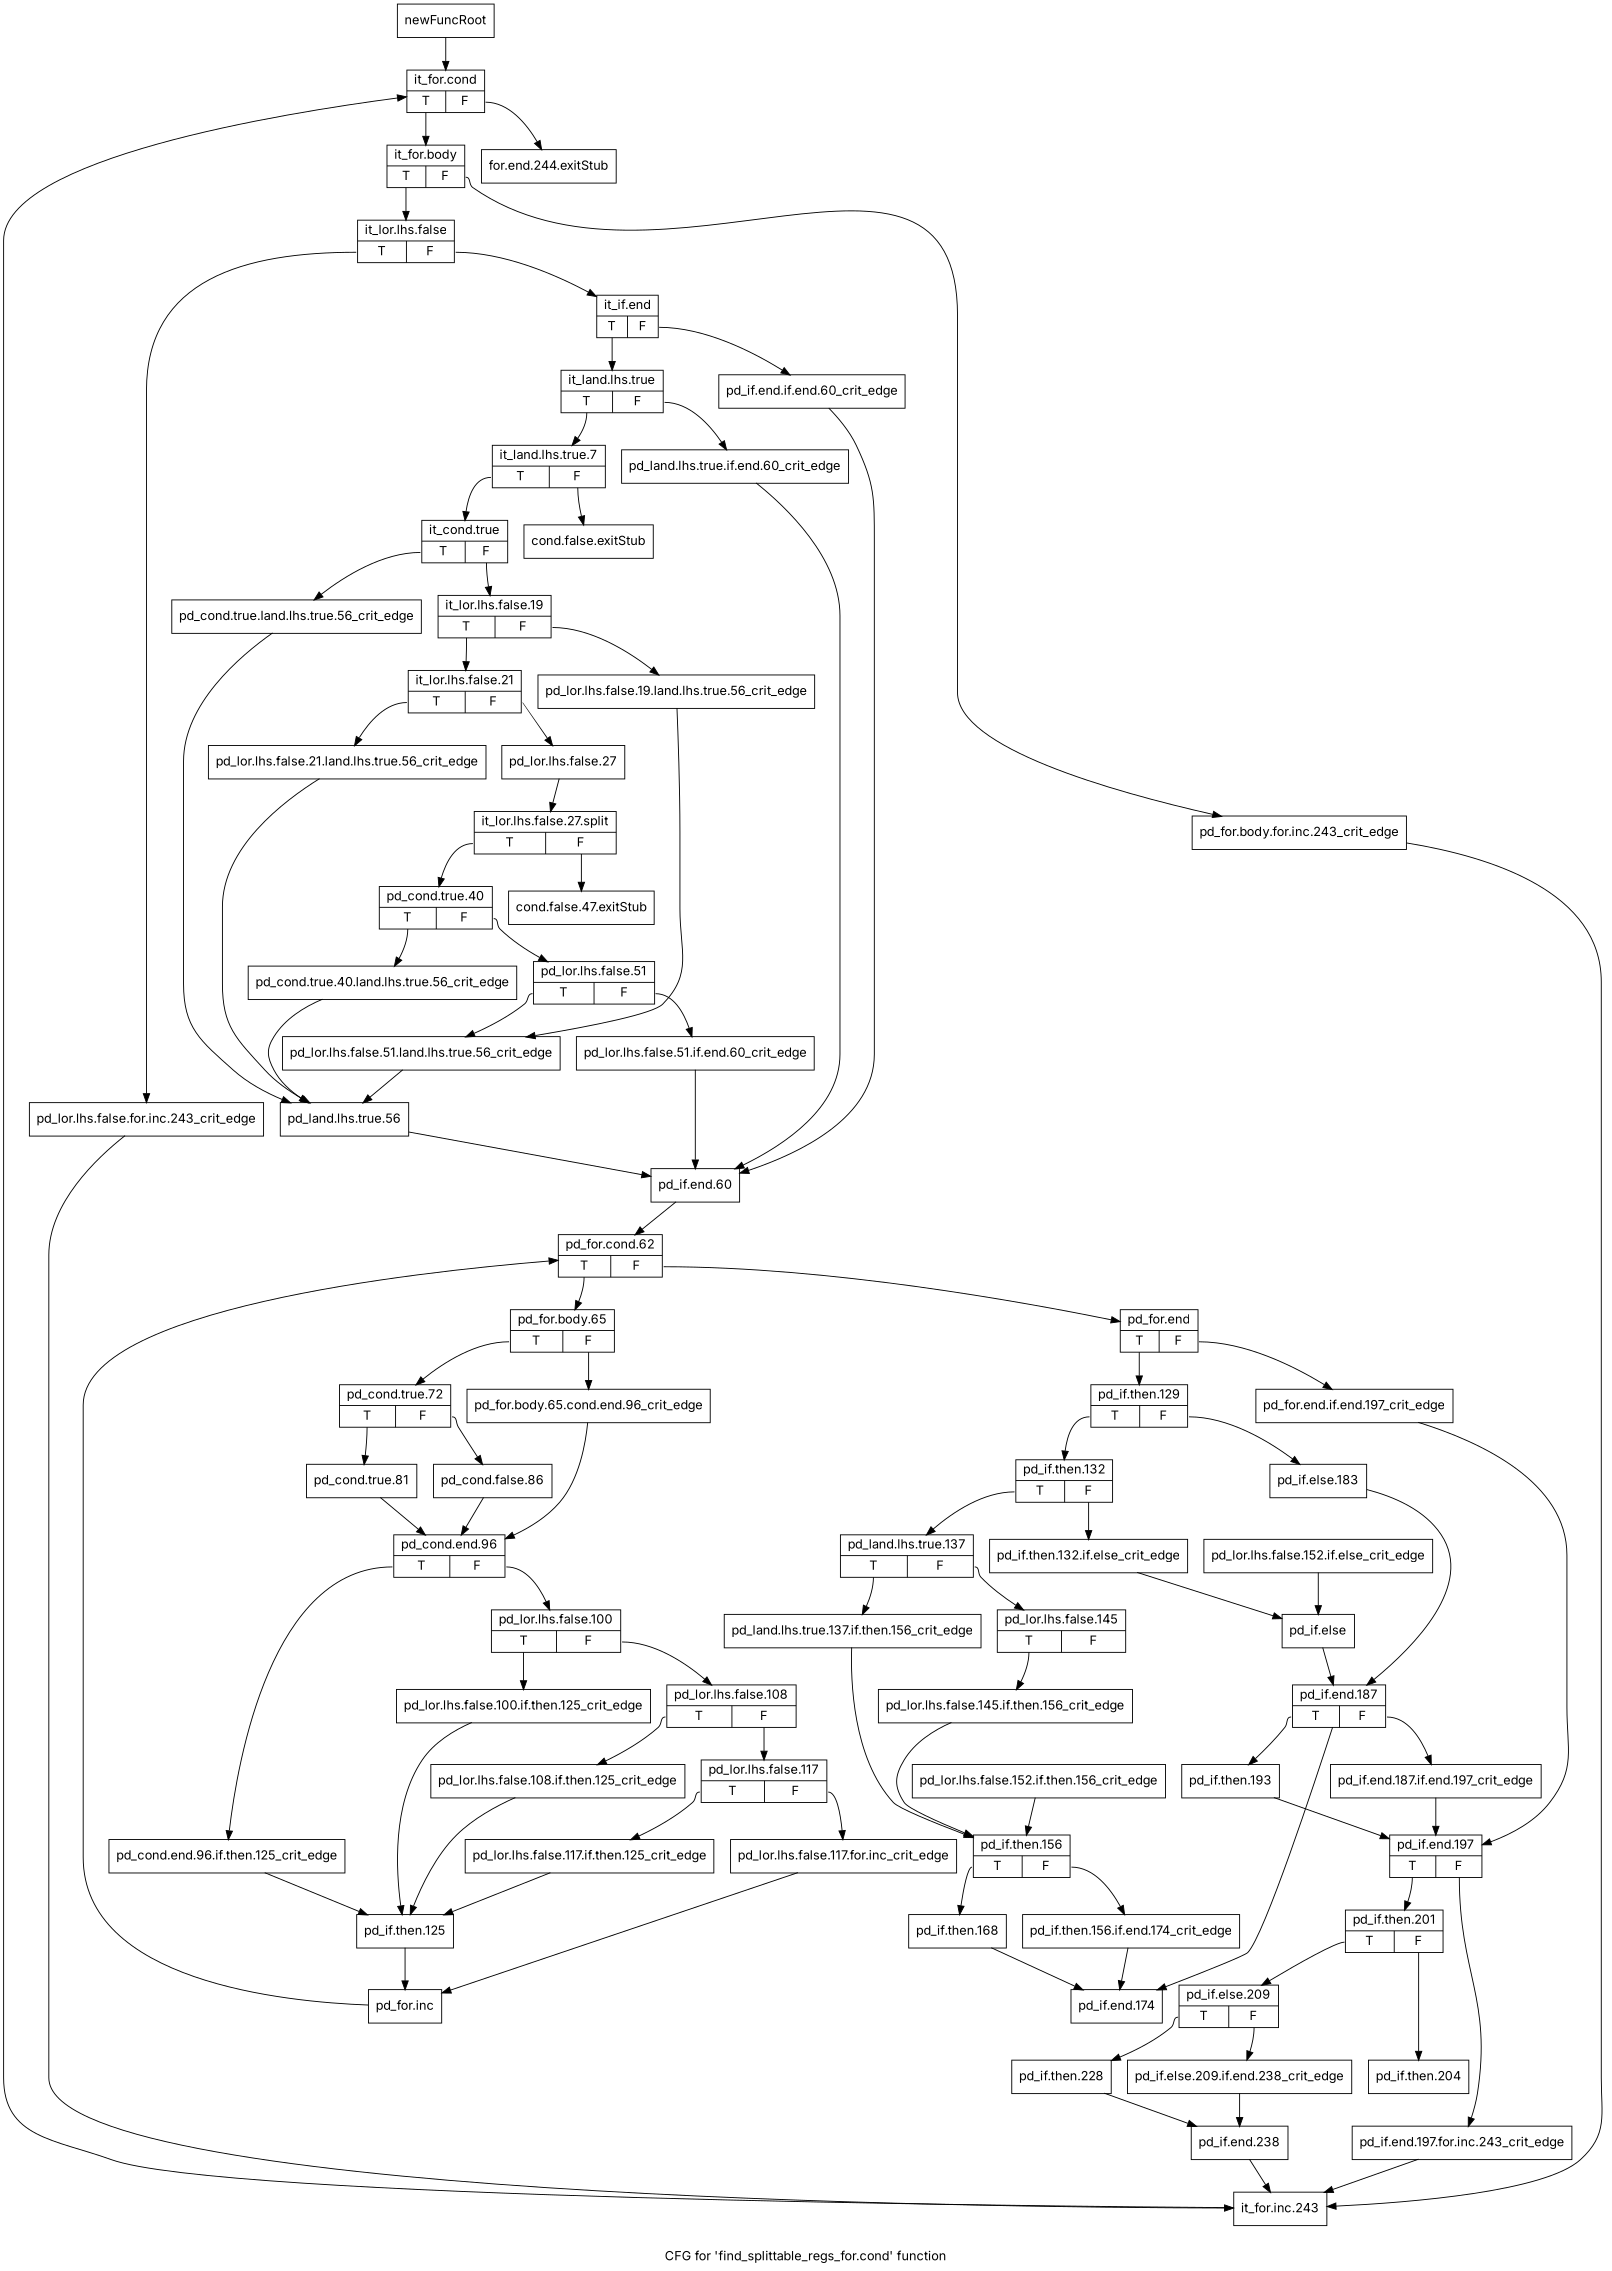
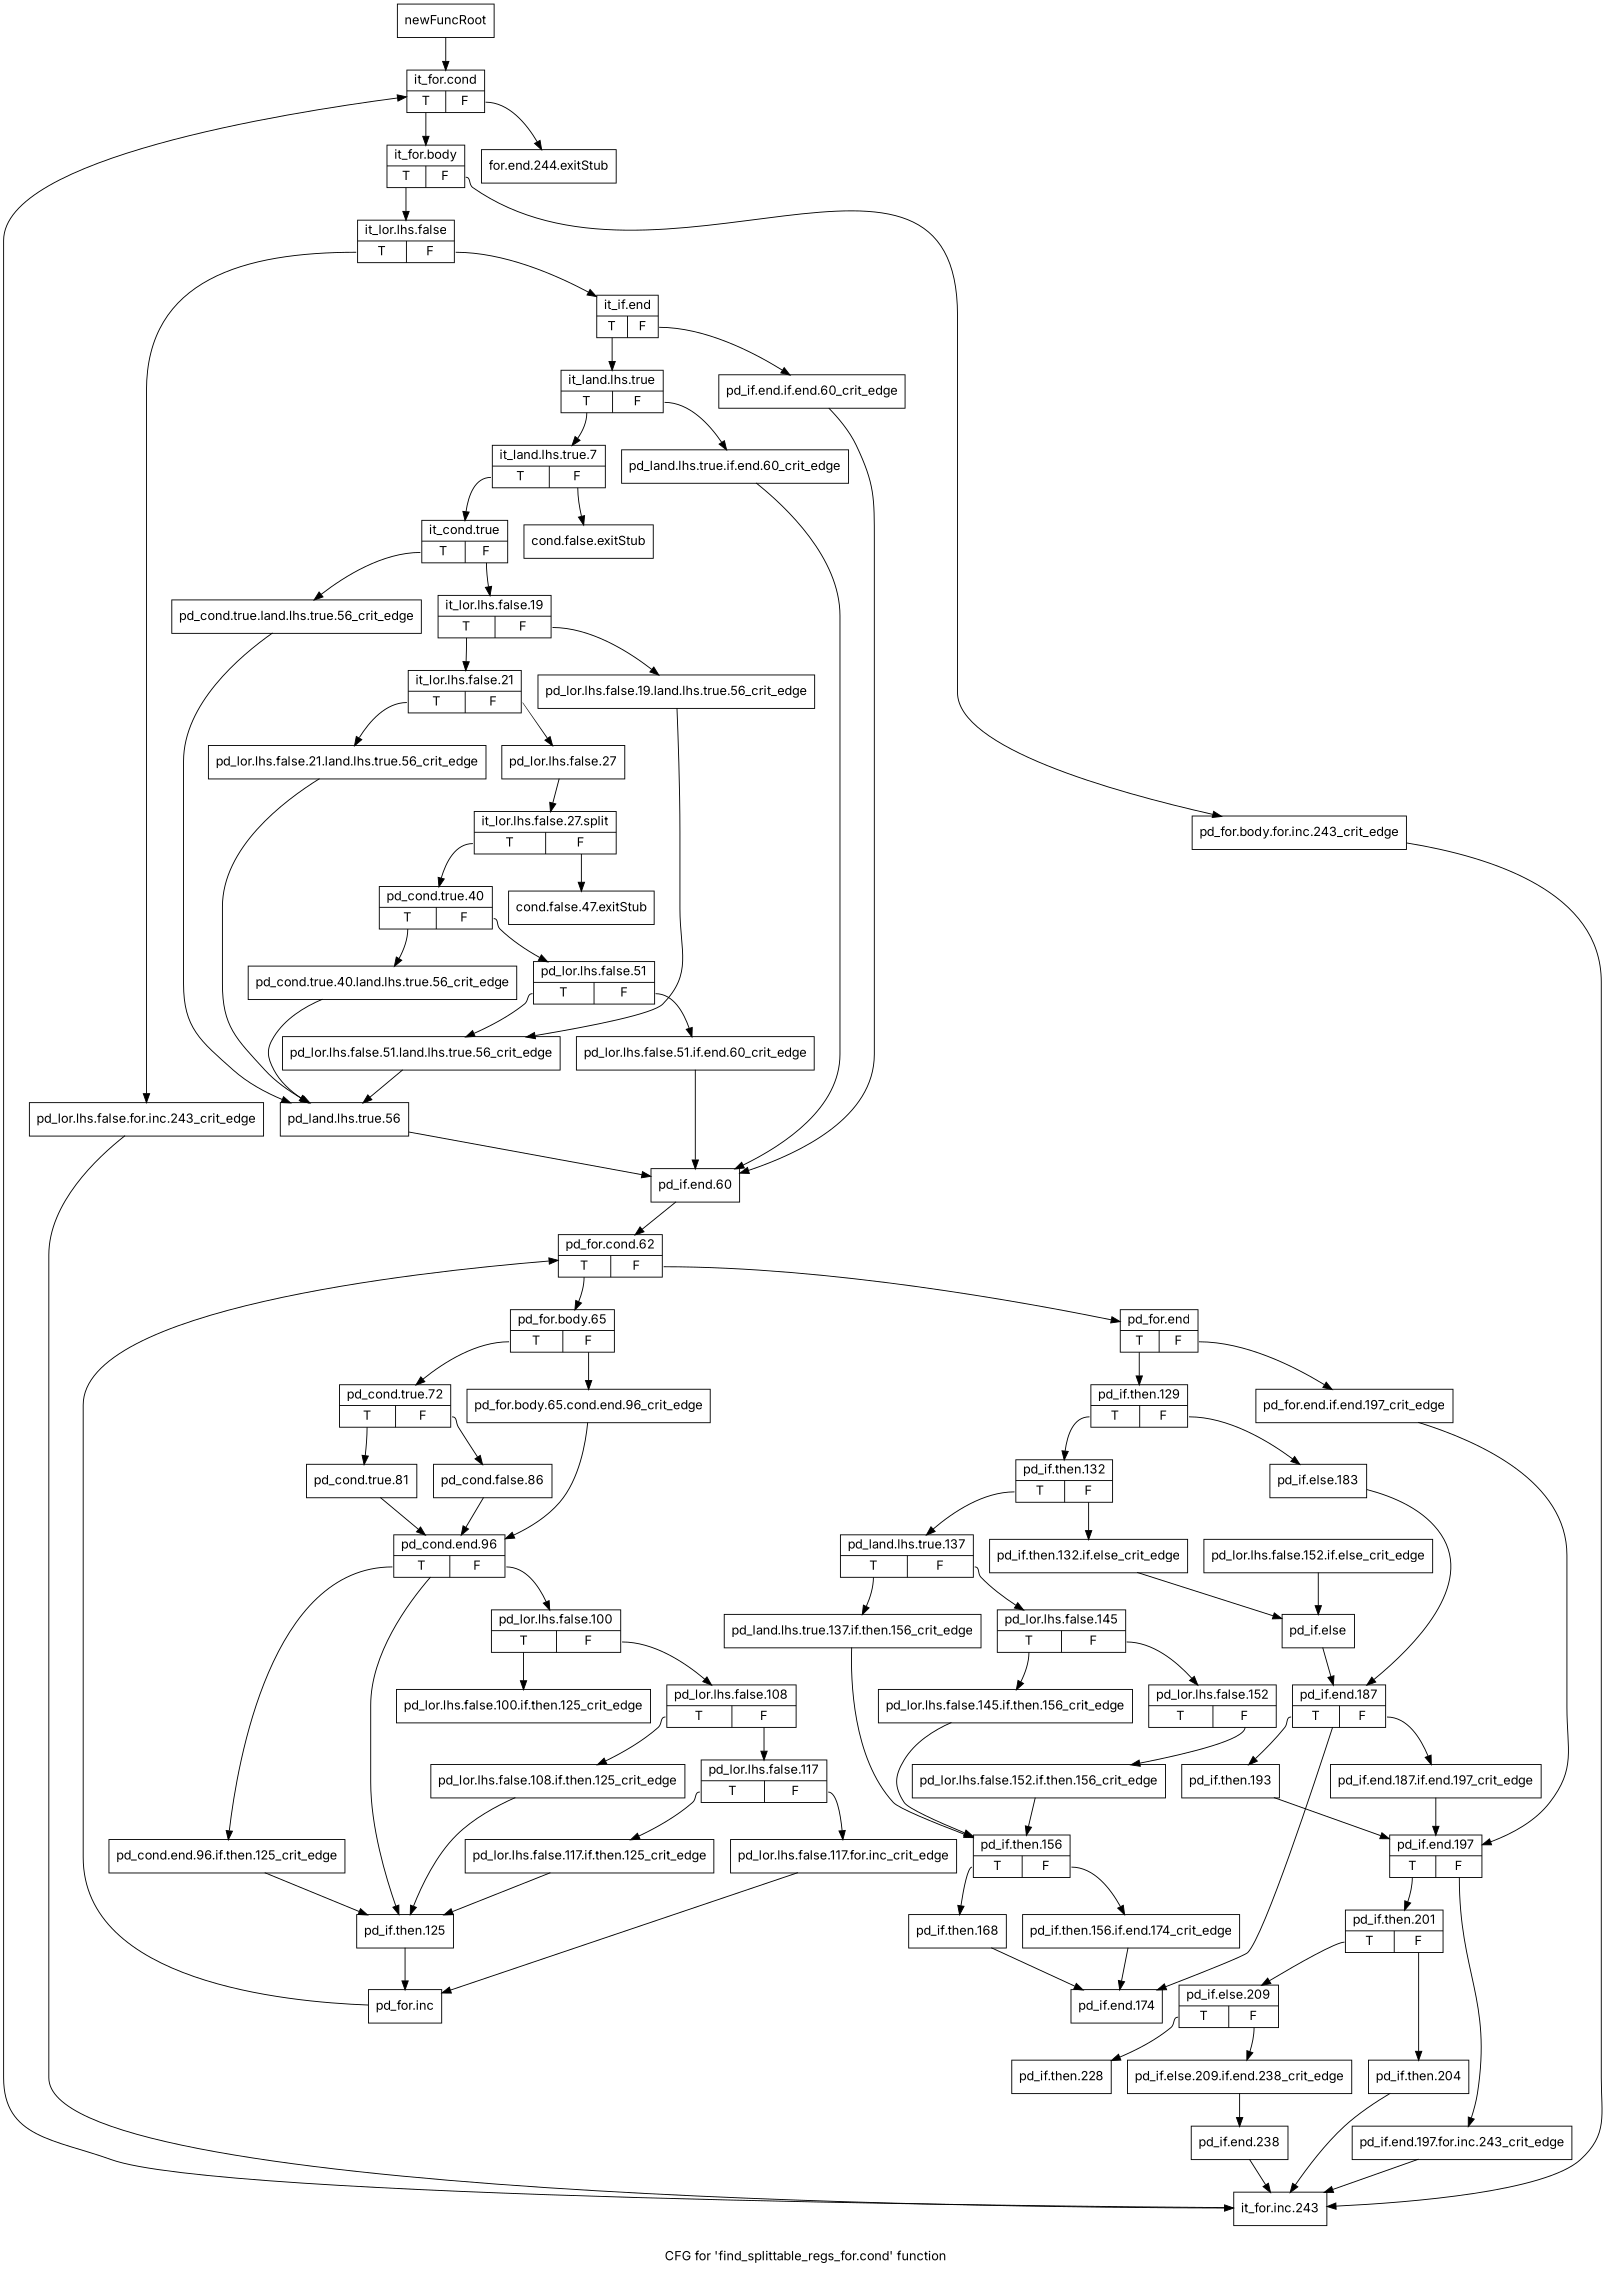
node "pd_lor.lhs.false.152": added
edge "pd_lor.lhs.false.100.if.then.125_crit_edge" -> "pd_if.then.125": now "pd_cond.end.96" -> "pd_if.then.125"
edge "pd_if.then.228" -> "pd_if.end.238": removed
edge "pd_if.then.204" -> "it_for.inc.243": added
